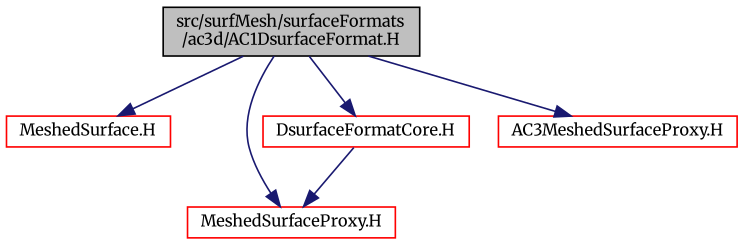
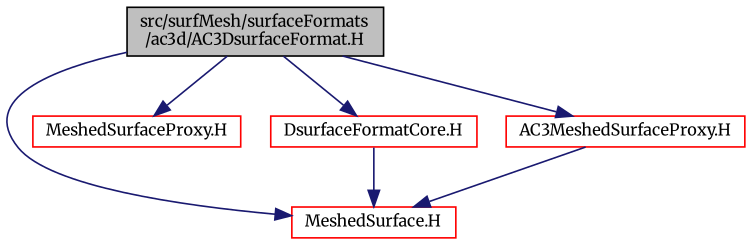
node "src/surfMesh/surfaceFormats /ac3d/AC1DsurfaceFormat.H": label "src/surfMesh/surfaceFormats /ac3d/AC1DsurfaceFormat.H" -> "src/surfMesh/surfaceFormats /ac3d/AC3DsurfaceFormat.H"
edge "DsurfaceFormatCore.H" -> "MeshedSurfaceProxy.H": now "DsurfaceFormatCore.H" -> "MeshedSurface.H"
edge "AC3MeshedSurfaceProxy.H" -> "MeshedSurface.H": added
